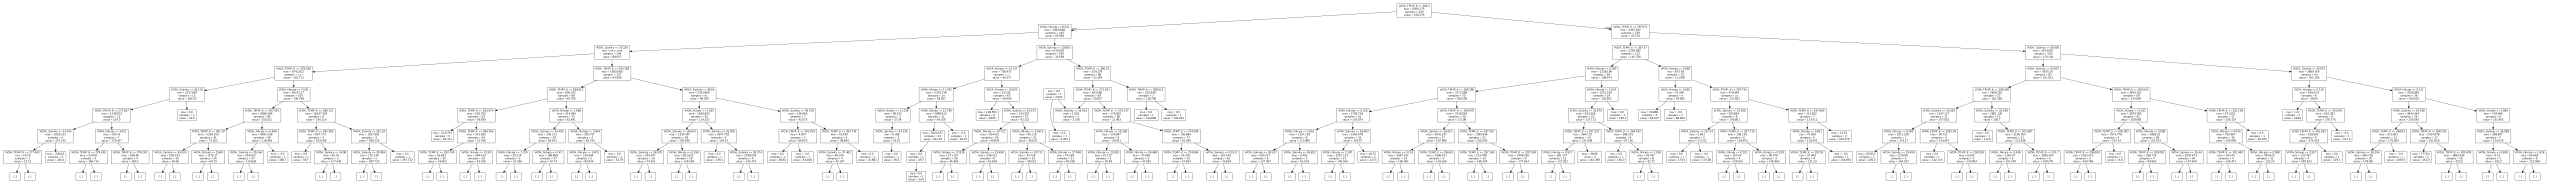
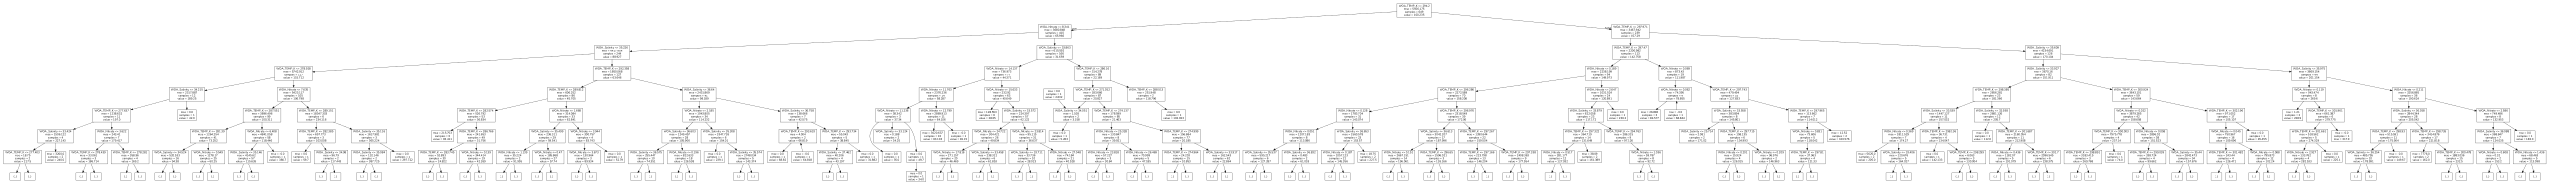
edge "WOA_Nitrate <= 0.062 mse = 74.395 samples = 4 value = 78.855" -> "mse = -0.0 samples = 1 value = 68.844": reversed
edge "mse = 0.0 samples = 1 value = 2.632" -> "mse = 0.0 samples = 1 value = 5.263": now "WOA_Salinity <= 34.051 mse = 1.108 samples = 2 value = 3.158" -> "mse = 0.0 samples = 1 value = 5.263"
node "mse = 0.0 samples = 1 value = 134.669": removed
node "mse = -0.0 samples = 1 value = 317.9": label "mse = -0.0 samples = 1 value = 317.9" -> "mse = -0.0 samples = 1 mse = 317.9"
node "mse = 0.0 samples = 1 value = 182.0": added
edge "WOA_TEMP_K <= 293.633 mse = 4.004 samples = 2 value = 66.819" -> "mse = -0.0 samples = 1 value = 64.818": reversed
edge "WOA_Salinity <= 33.124 mse = 0.188 samples = 2 value = 34.25" -> "mse = 0.0 samples = 1 value = 35.0": now "WOA_Nitrate <= 11.236 mse = 38.342 samples = 3 value = 37.34" -> "mse = 0.0 samples = 1 value = 35.0"
edge "mse = 3020.637 samples = 10 value = 63.103" -> "mse = 0.0 samples = 1 value = 49.7": now "WOA_Nitrate <= 11.236 mse = 38.342 samples = 3 value = 37.34" -> "mse = 0.0 samples = 1 value = 49.7"
node "mse = 38.09 value = 2 value = 161.389": label "mse = 38.09 value = 2 value = 161.389" -> "mse = 38.09 samples = 2 value = 161.389"
node "mse = 0.0 samples = 1 value = 150.0": removed
node "mse = 0.0 samples = 1 value = 170.0": removed
node "mse = -0.0 samples = 1 value = 173.06": removed
node "mse = -0.0 samples = 1 value = 104.892": removed
